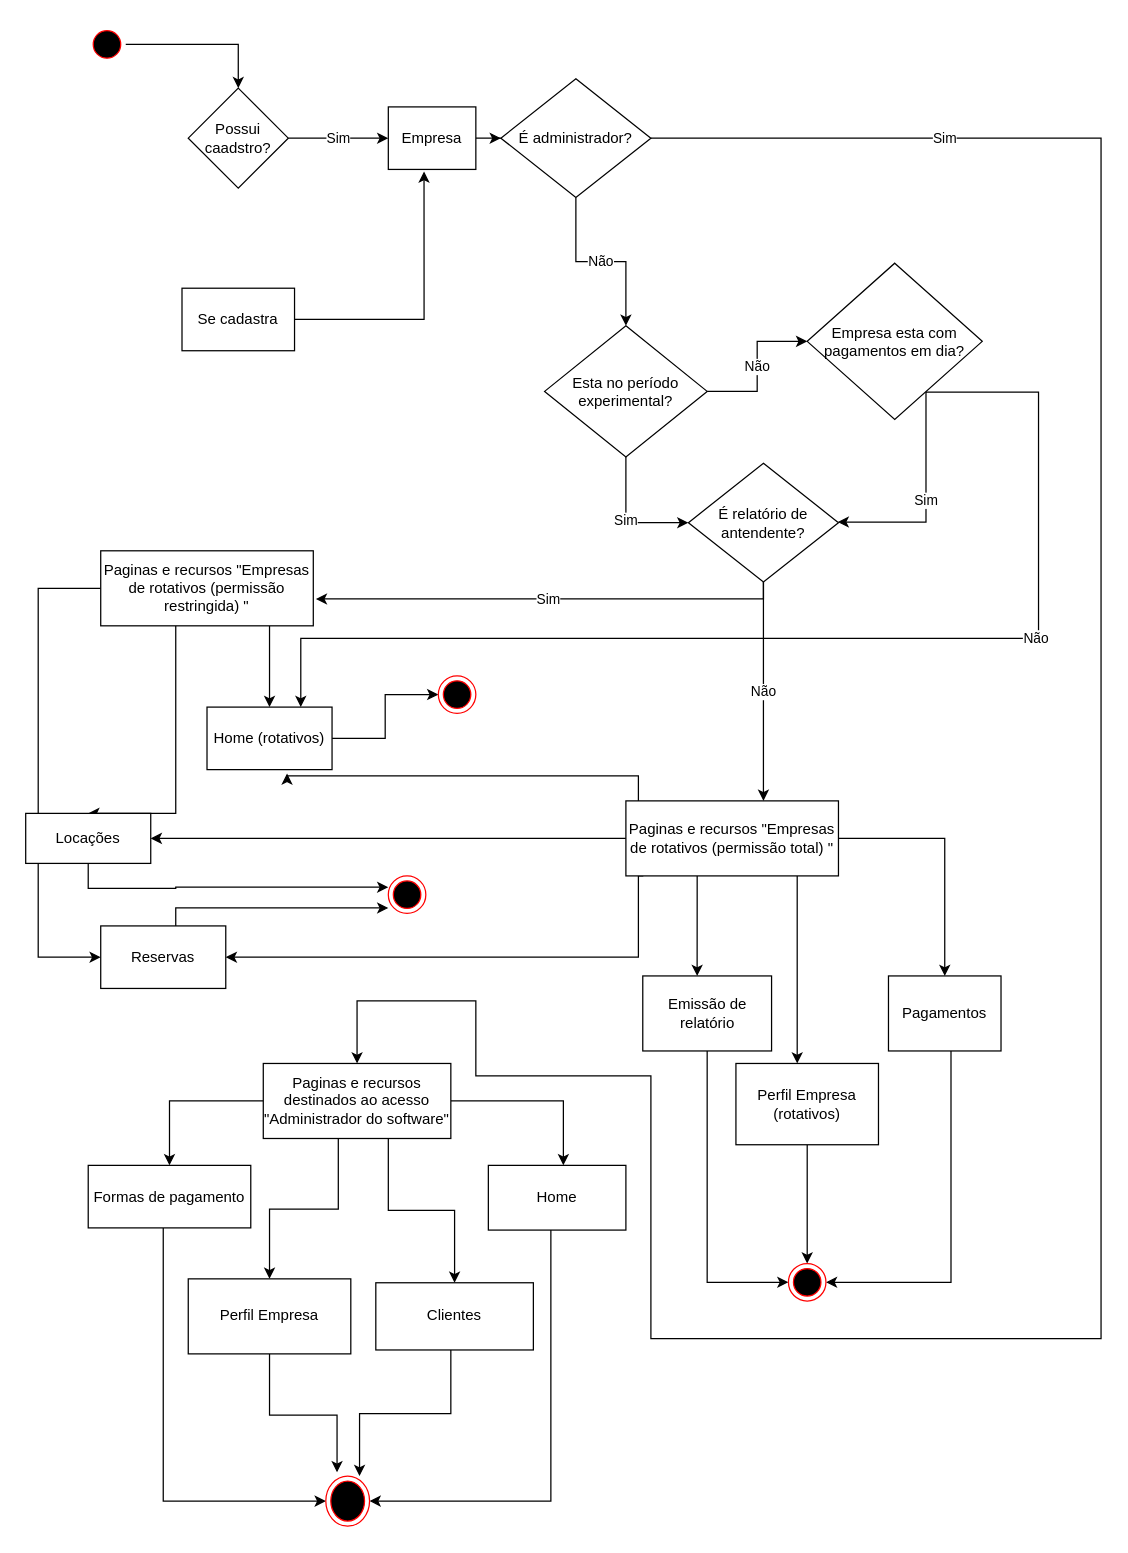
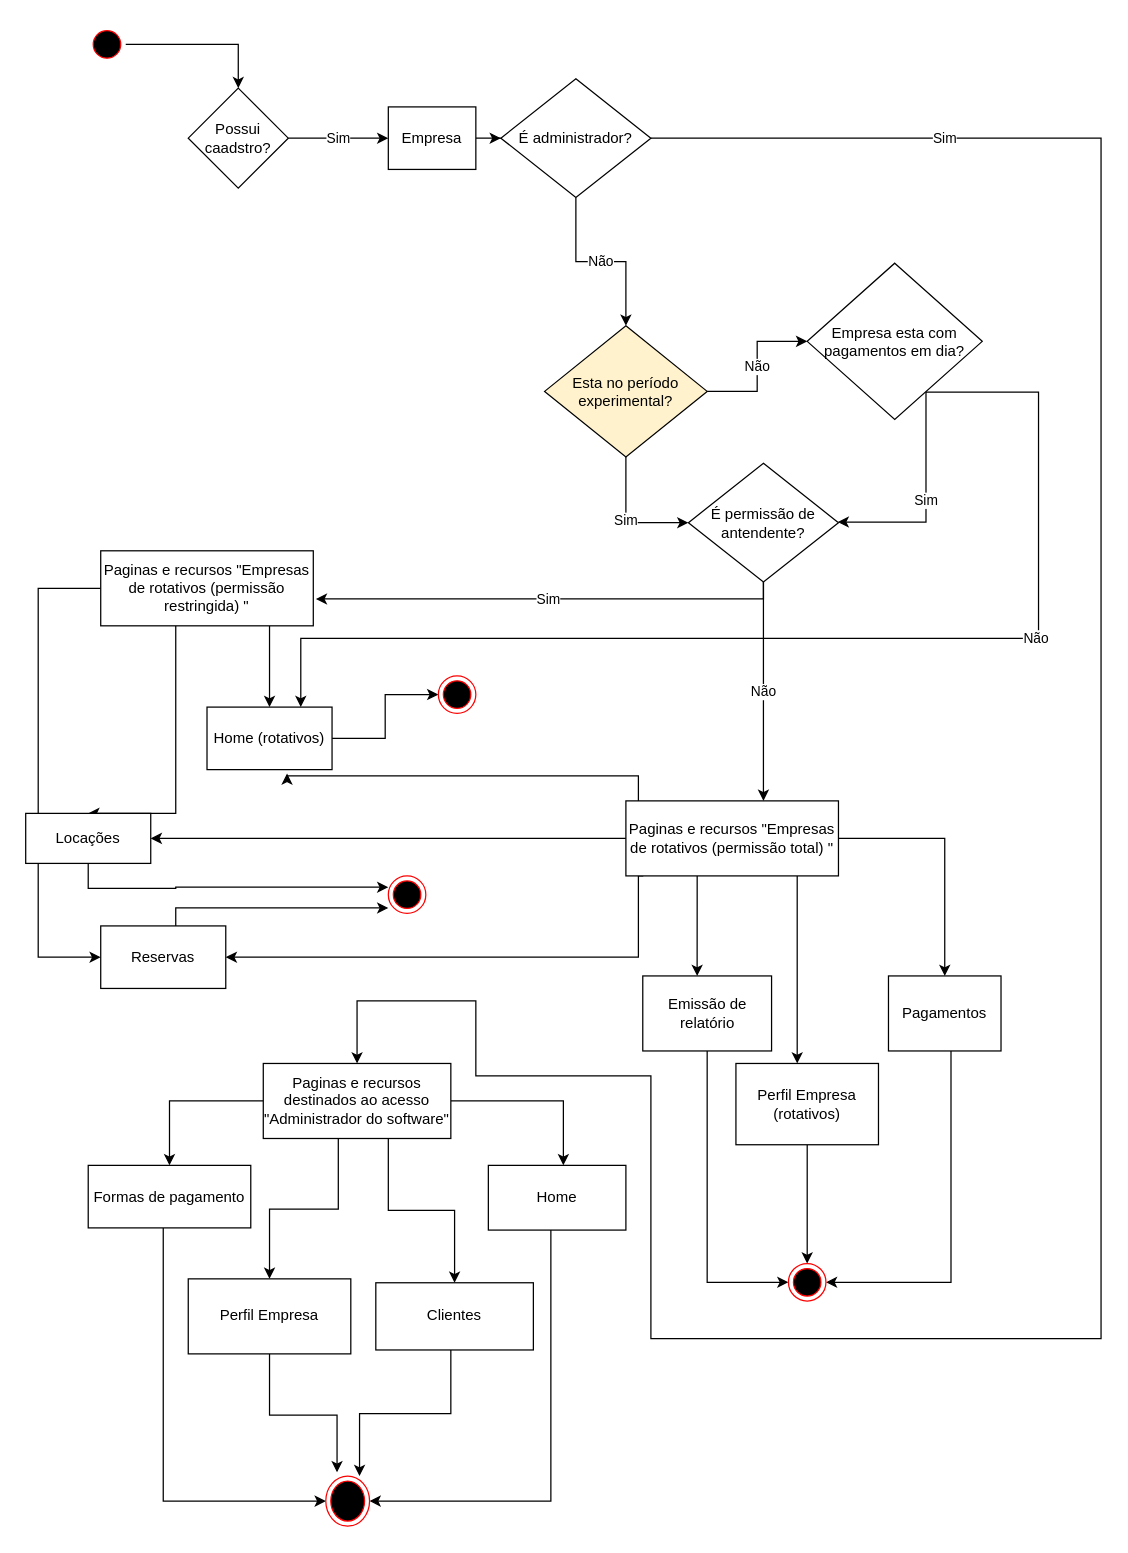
edge "Se cadastra" -> "Empresa": removed
node "Se cadastra": removed
node "Esta no período experimental?": fillcolor #ffffff -> #fff2cc
node "É relatório de antendente?": label "É relatório de antendente?" -> "É permissão de antendente?"
